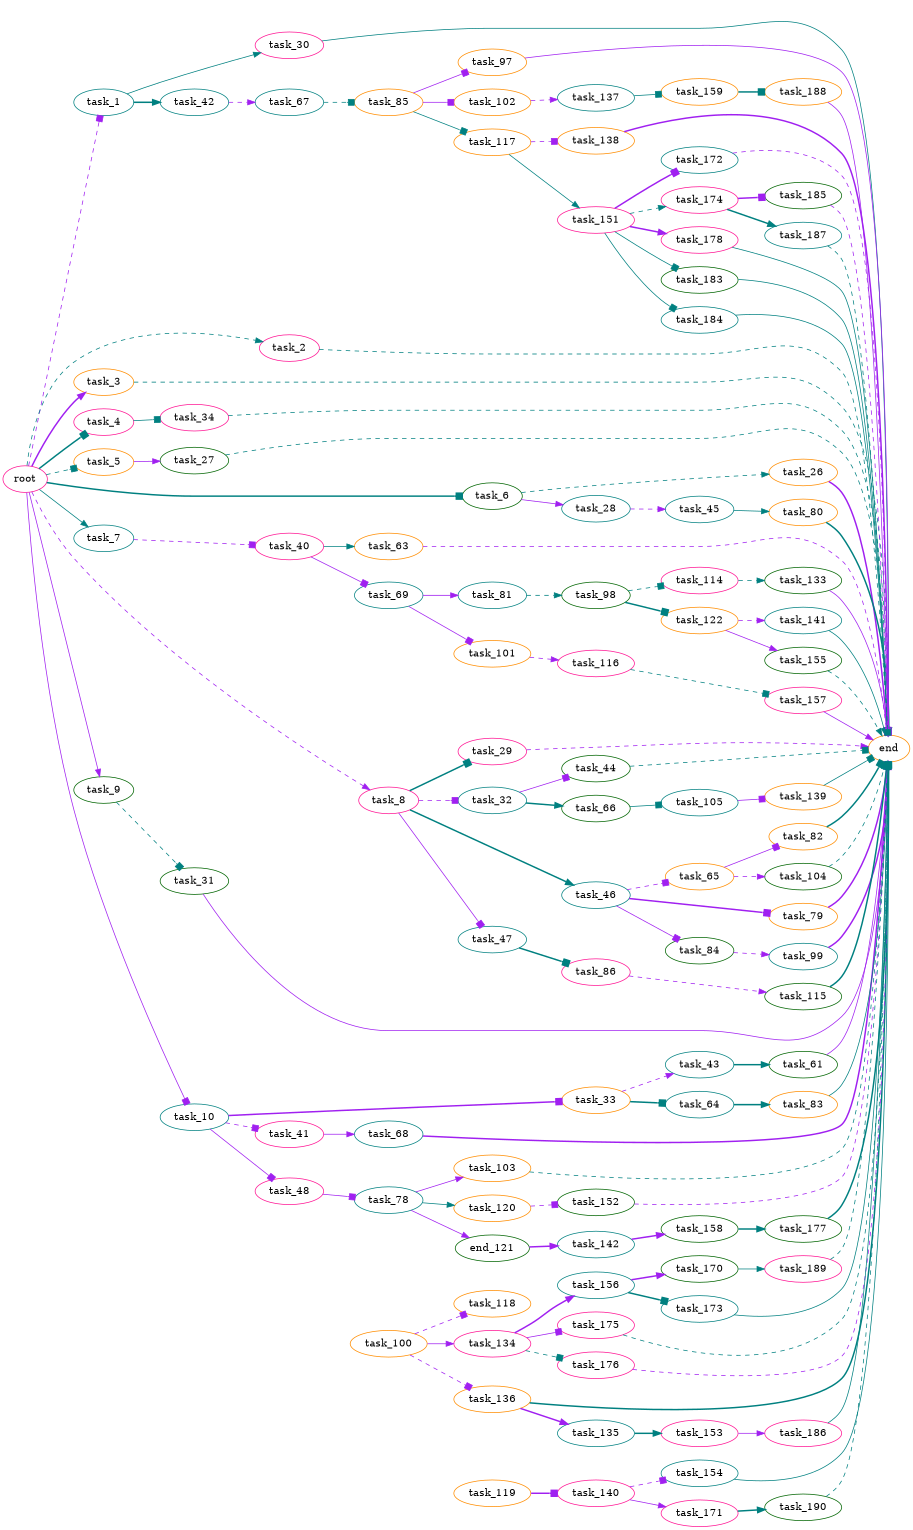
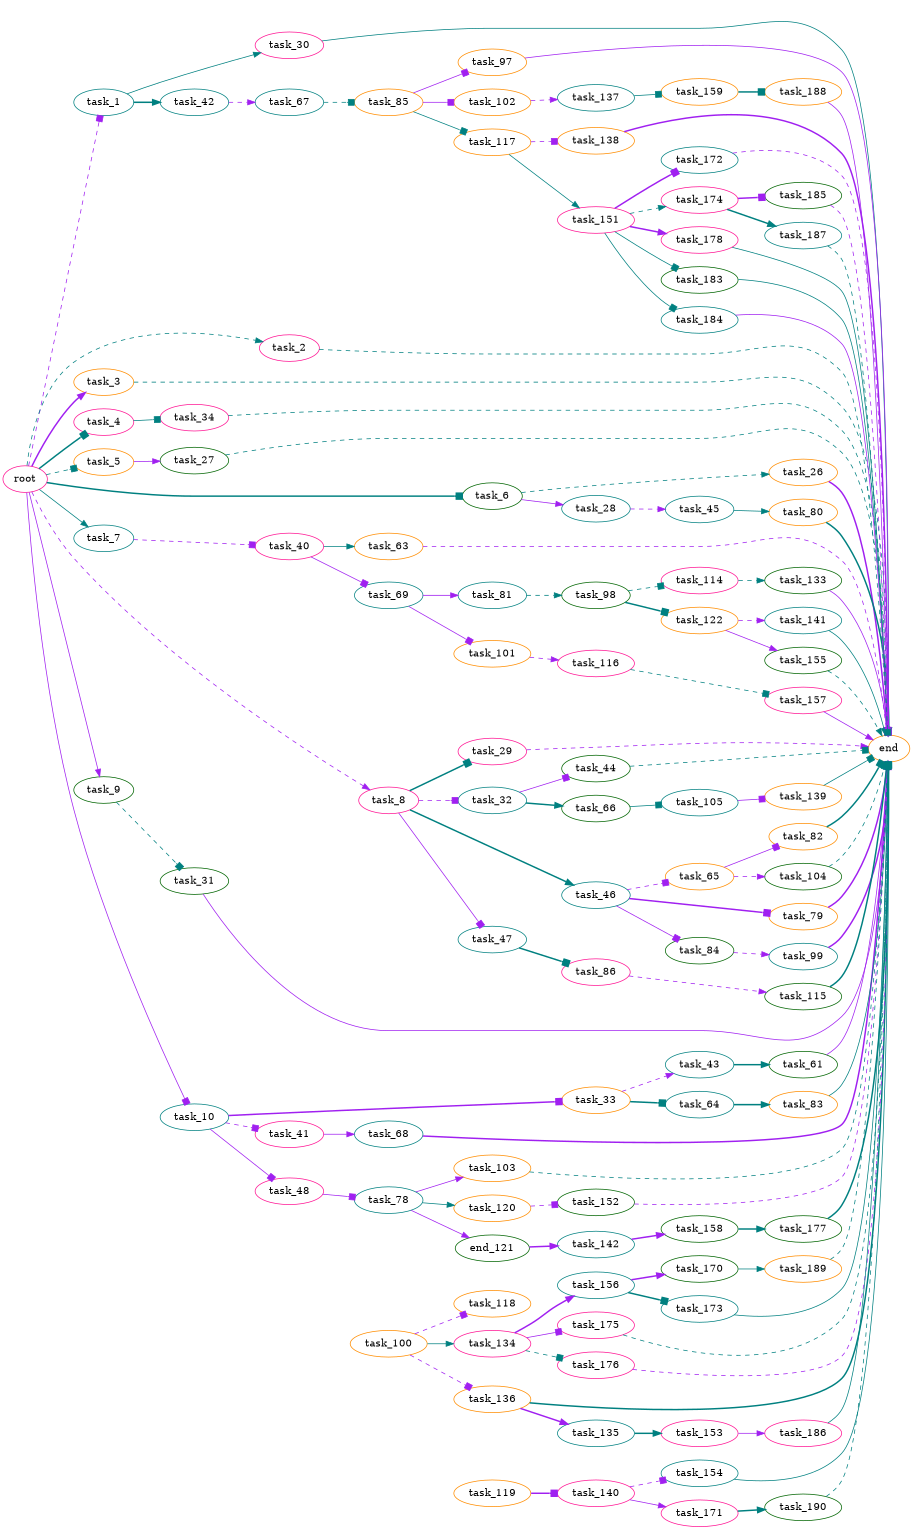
edge "task_184" -> "end": color teal -> purple
node "task_189": color deeppink -> darkorange
edge "task_100" -> "task_134": color purple -> teal
